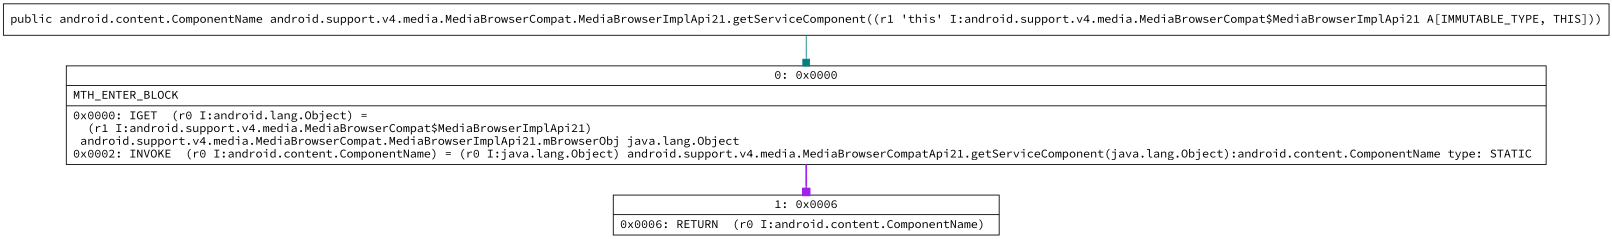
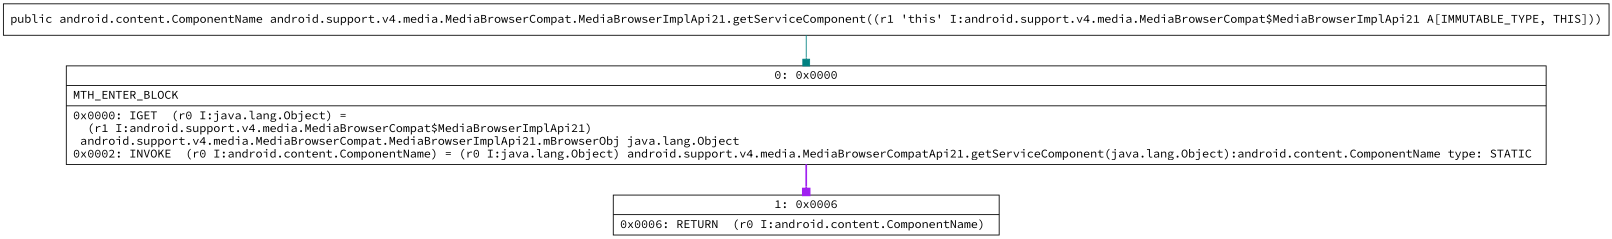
node "0: 0x0000": text "0x0000: IGET  (r0 I:android.lang.Object) =" -> "0x0000: IGET  (r0 I:java.lang.Object) ="
